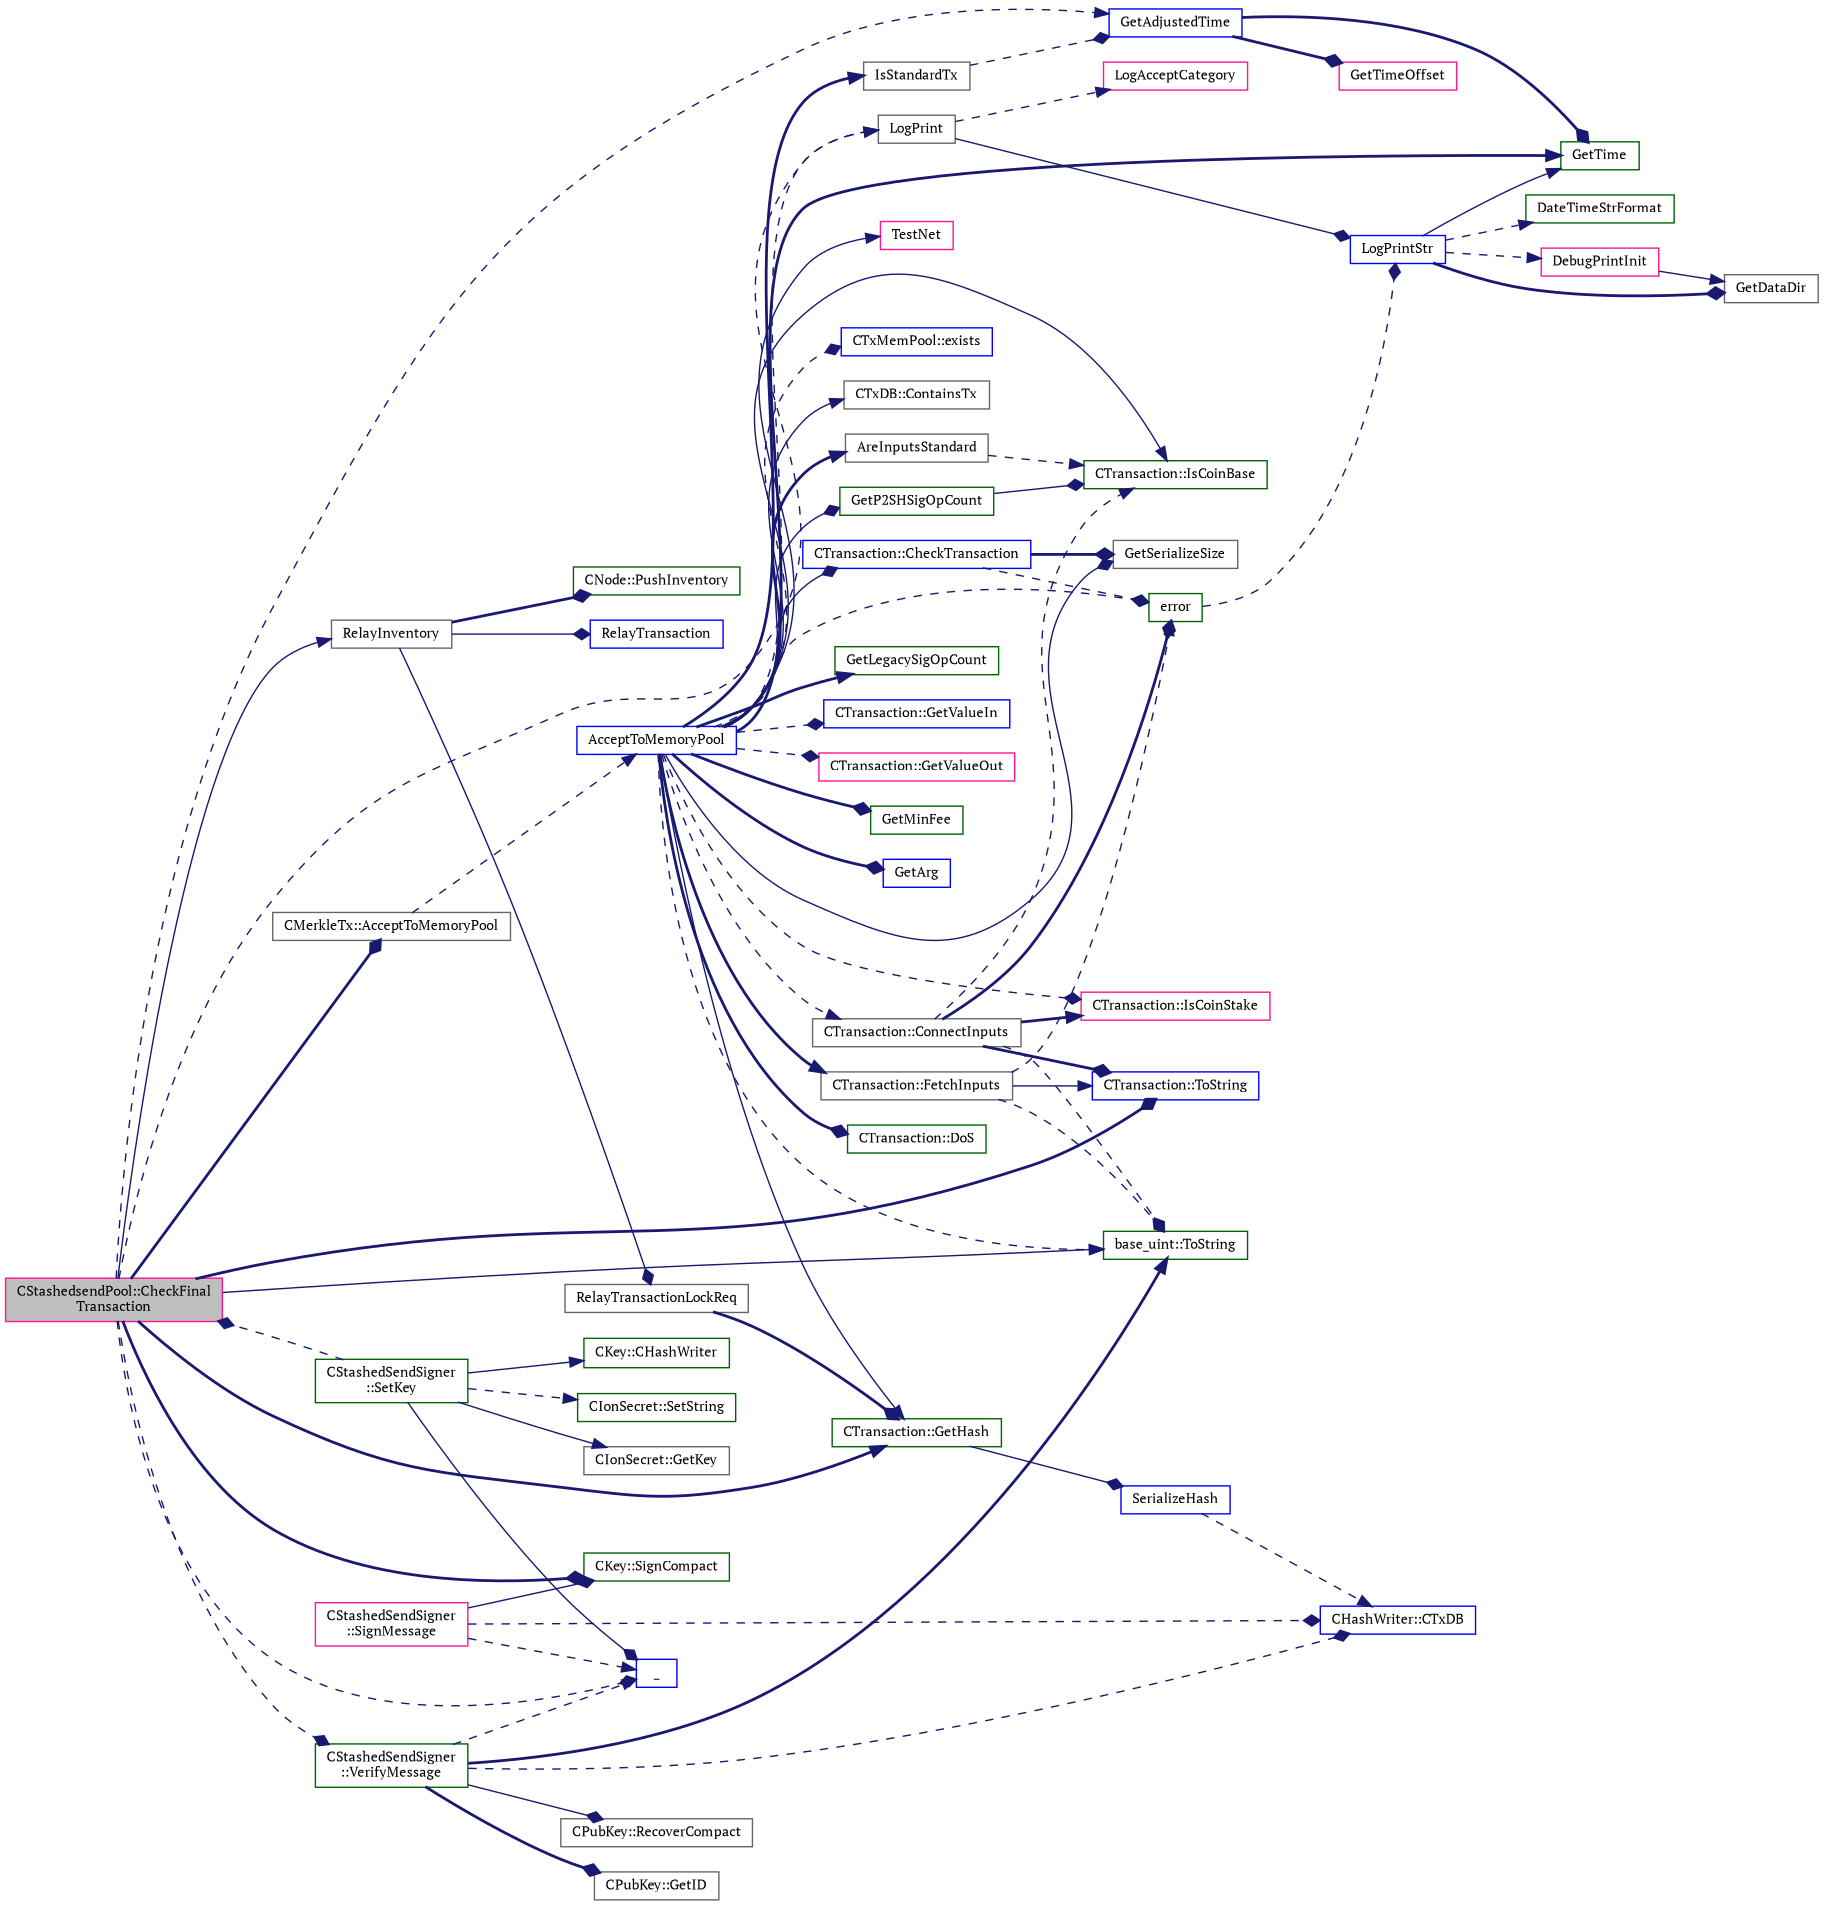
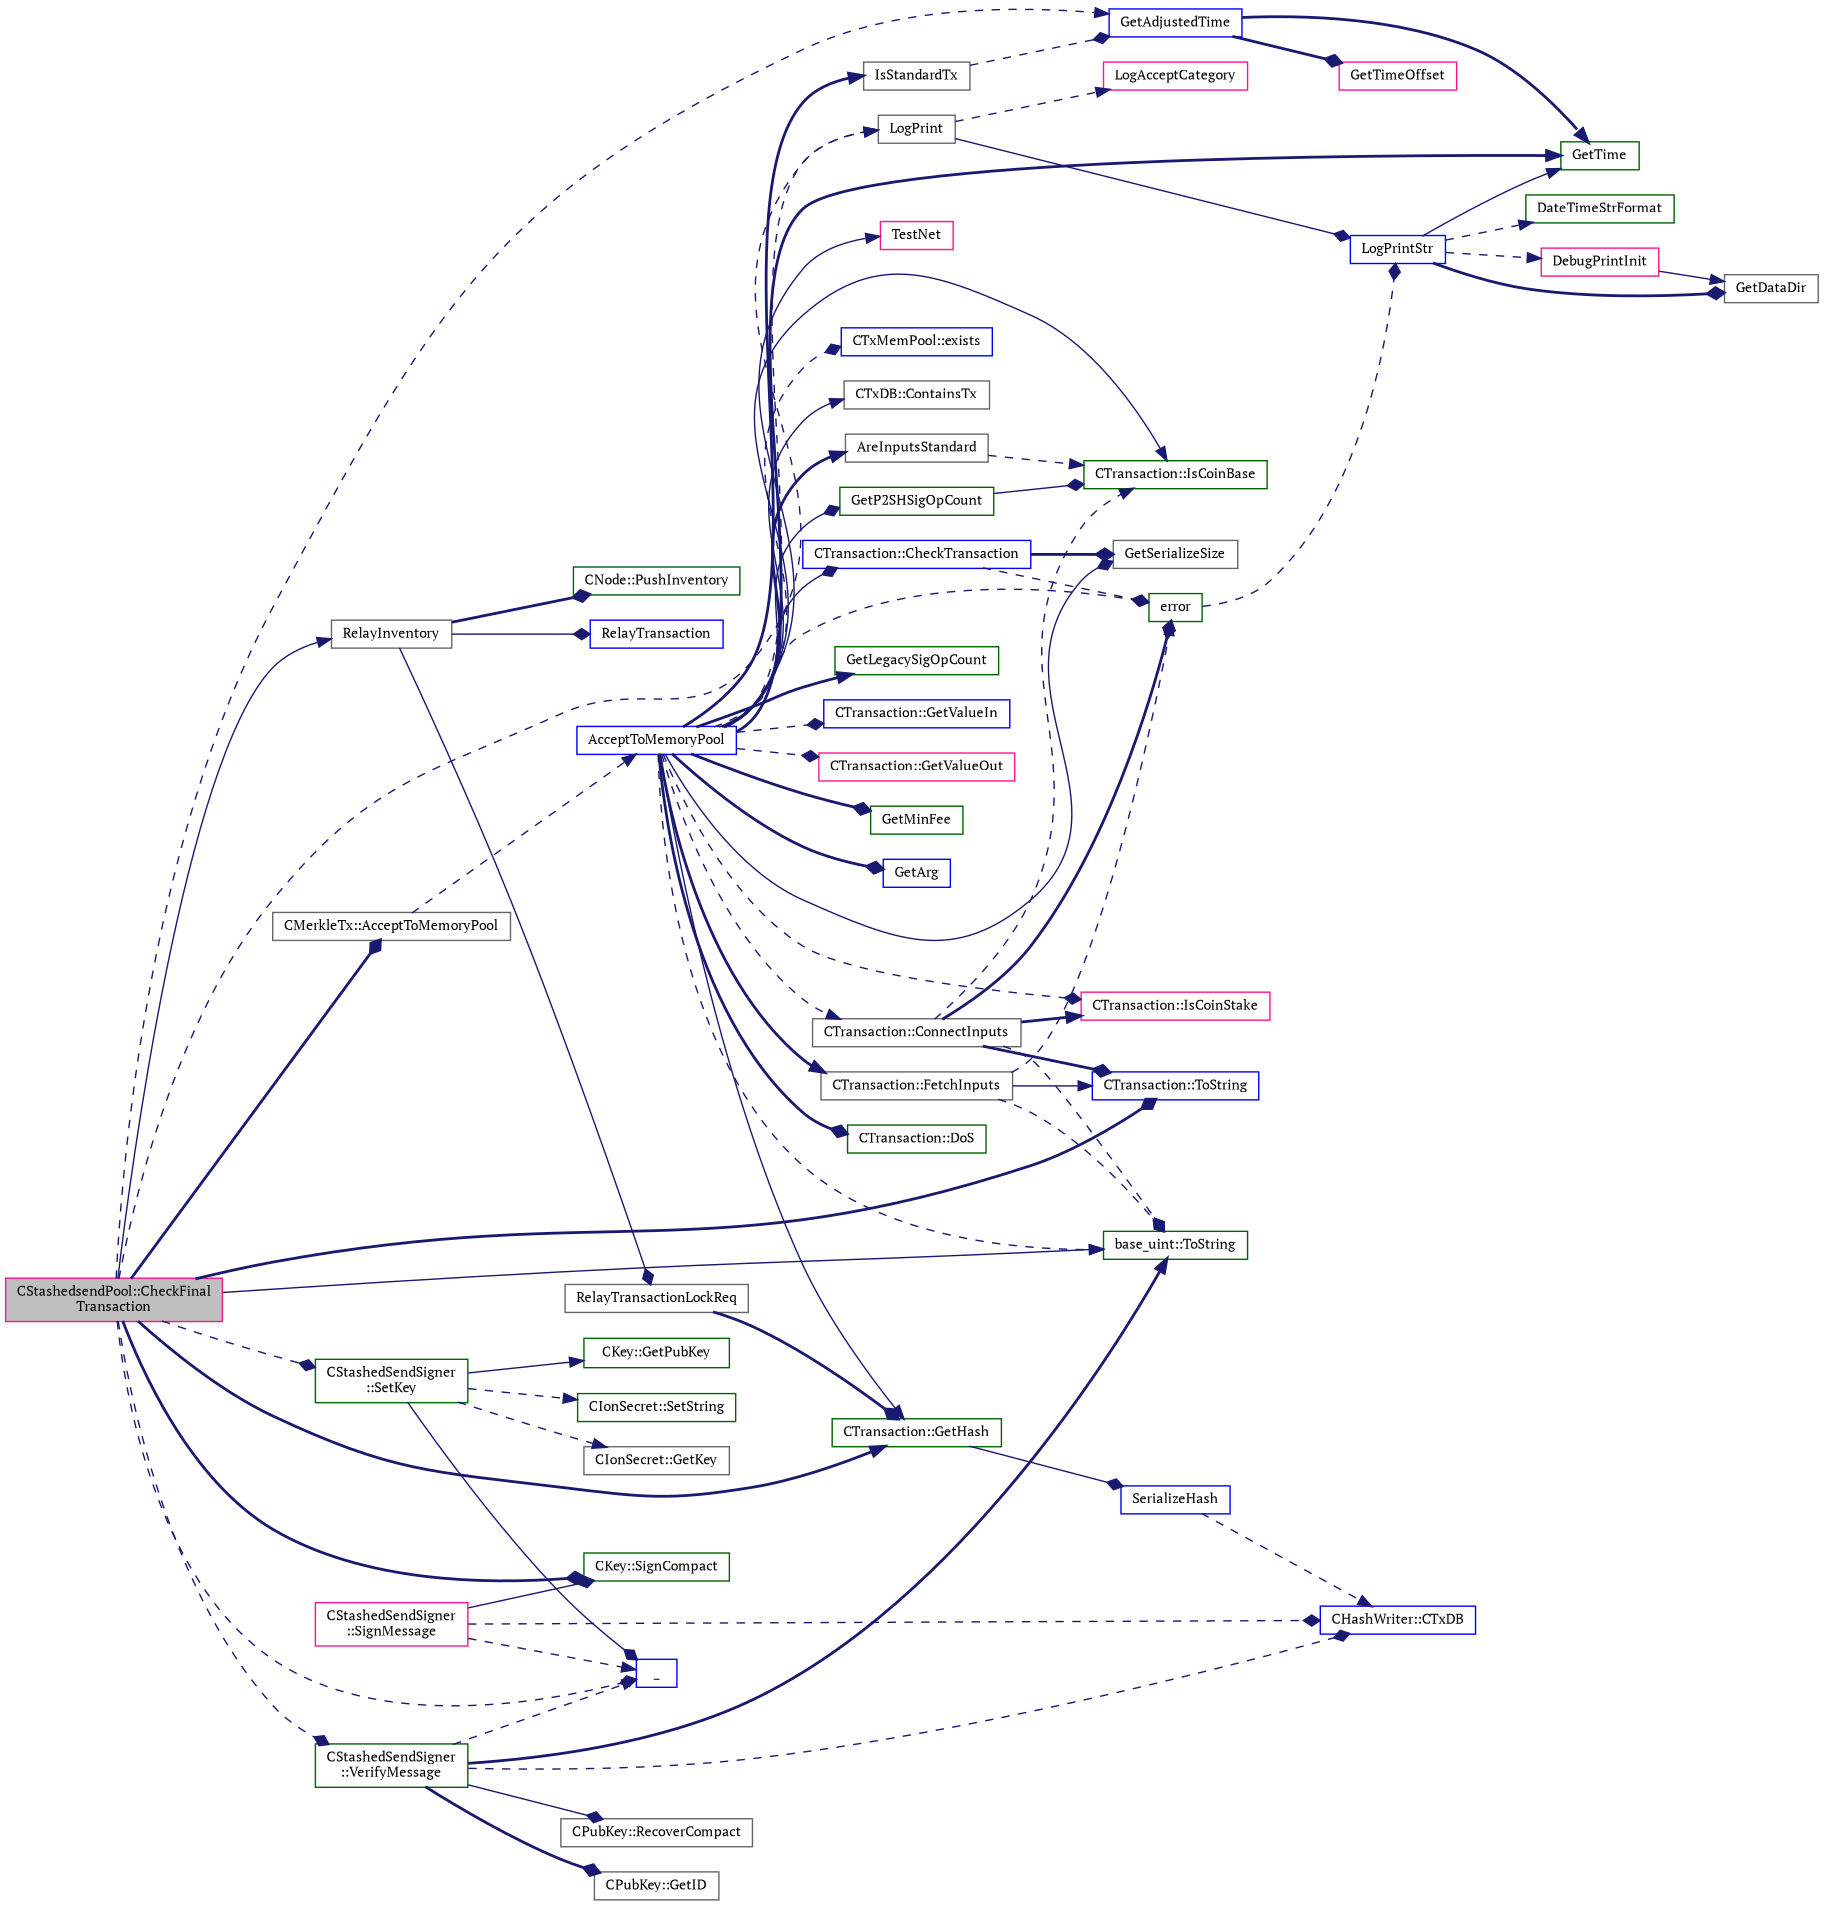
edge "GetAdjustedTime" -> "GetTime": arrowhead diamond -> normal
edge "CStashedSendSigner ::SetKey" -> "CStashedsendPool::CheckFinal Transaction": reversed
node "CKey::CHashWriter": label "CKey::CHashWriter" -> "CKey::GetPubKey"
edge "CStashedSendSigner ::SetKey" -> "CIonSecret::GetKey": style solid -> dashed
